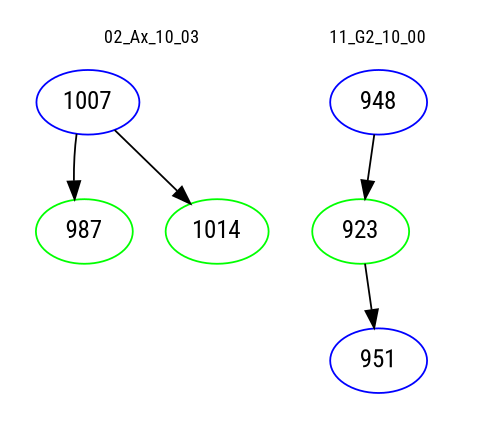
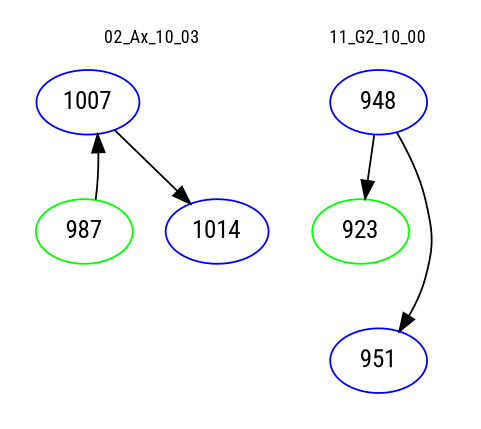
edge "1007" -> "987": reversed
node "1014": color green -> blue
edge "923" -> "951": now "948" -> "951"
